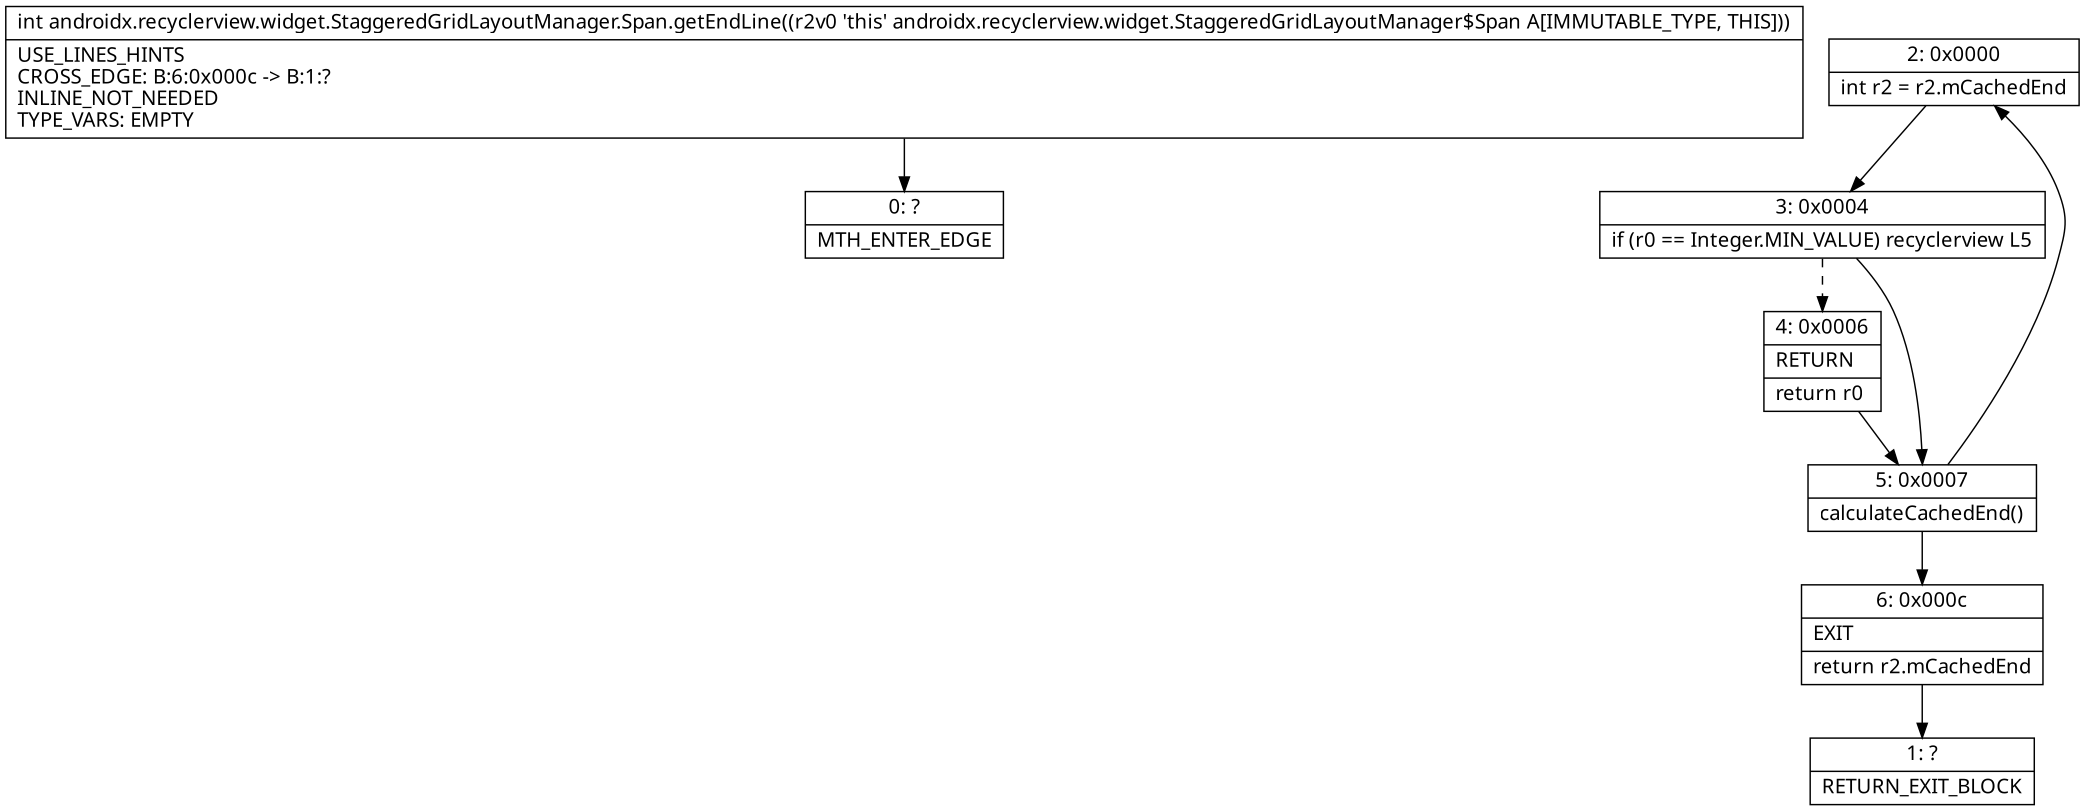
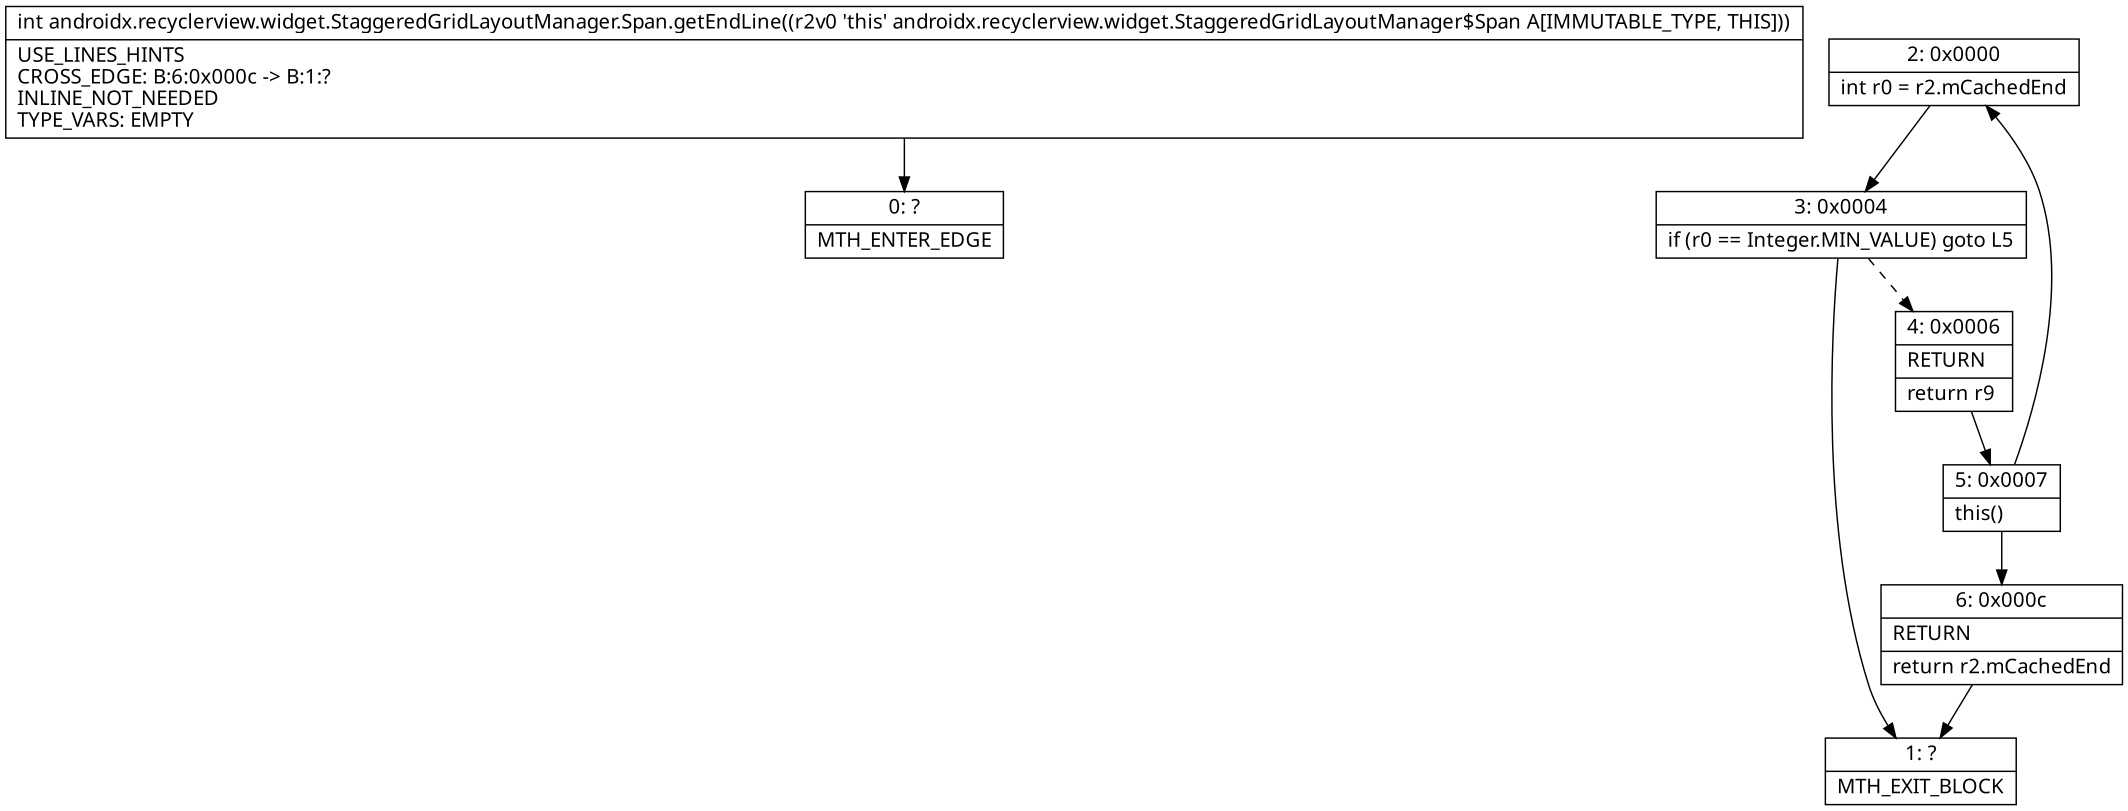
node "2: 0x0000": text "int r2 = r2.mCachedEnd" -> "int r0 = r2.mCachedEnd"
node "3: 0x0004": text "if (r0 == Integer.MIN_VALUE) recyclerview L5" -> "if (r0 == Integer.MIN_VALUE) goto L5"
edge "3: 0x0004" -> "5: 0x0007": now "3: 0x0004" -> "1: ?"
node "4: 0x0006": text "return r0" -> "return r9"
node "5: 0x0007": text "calculateCachedEnd()" -> "this()"
node "6: 0x000c": text "EXIT" -> "RETURN"
node "1: ?": text "RETURN_EXIT_BLOCK" -> "MTH_EXIT_BLOCK"
